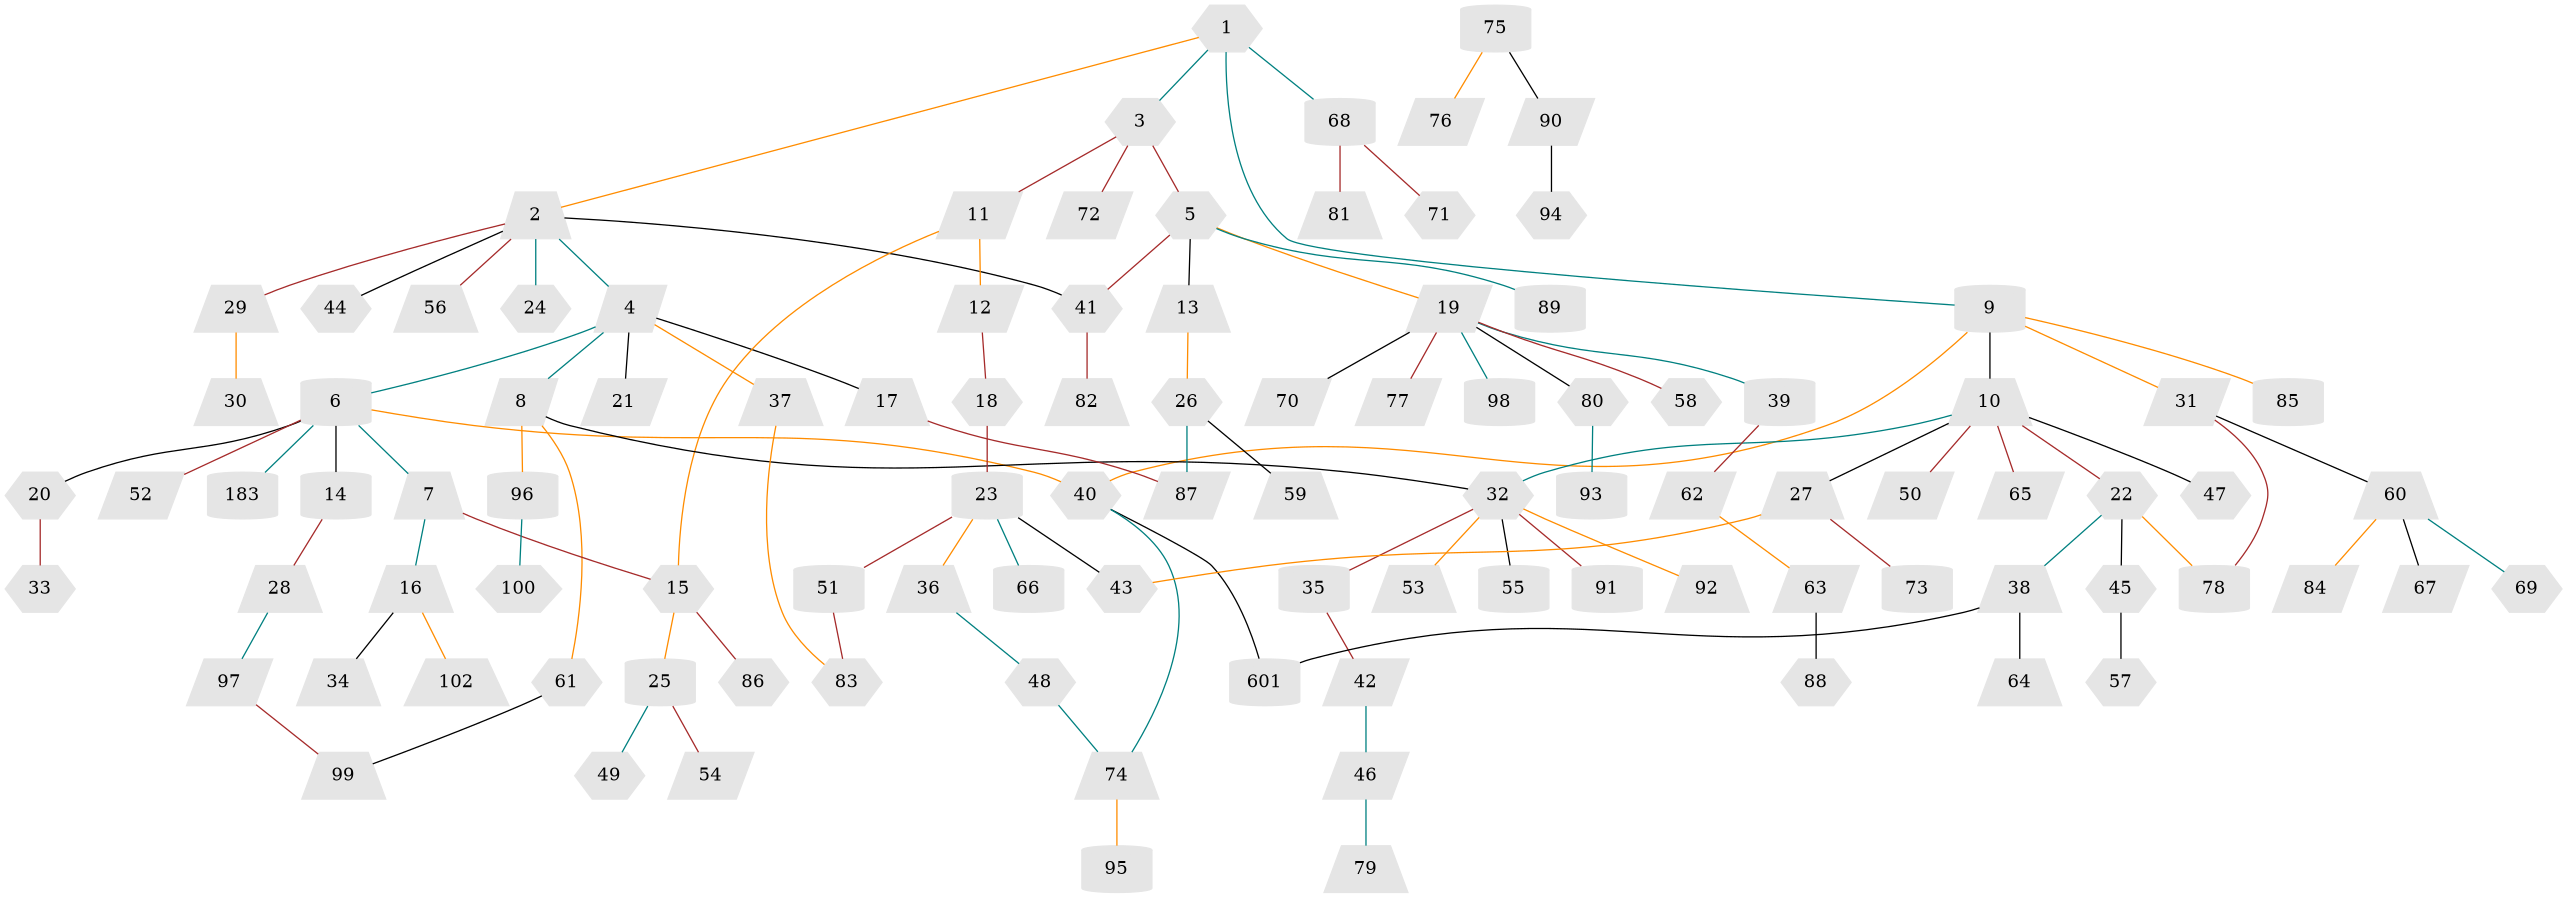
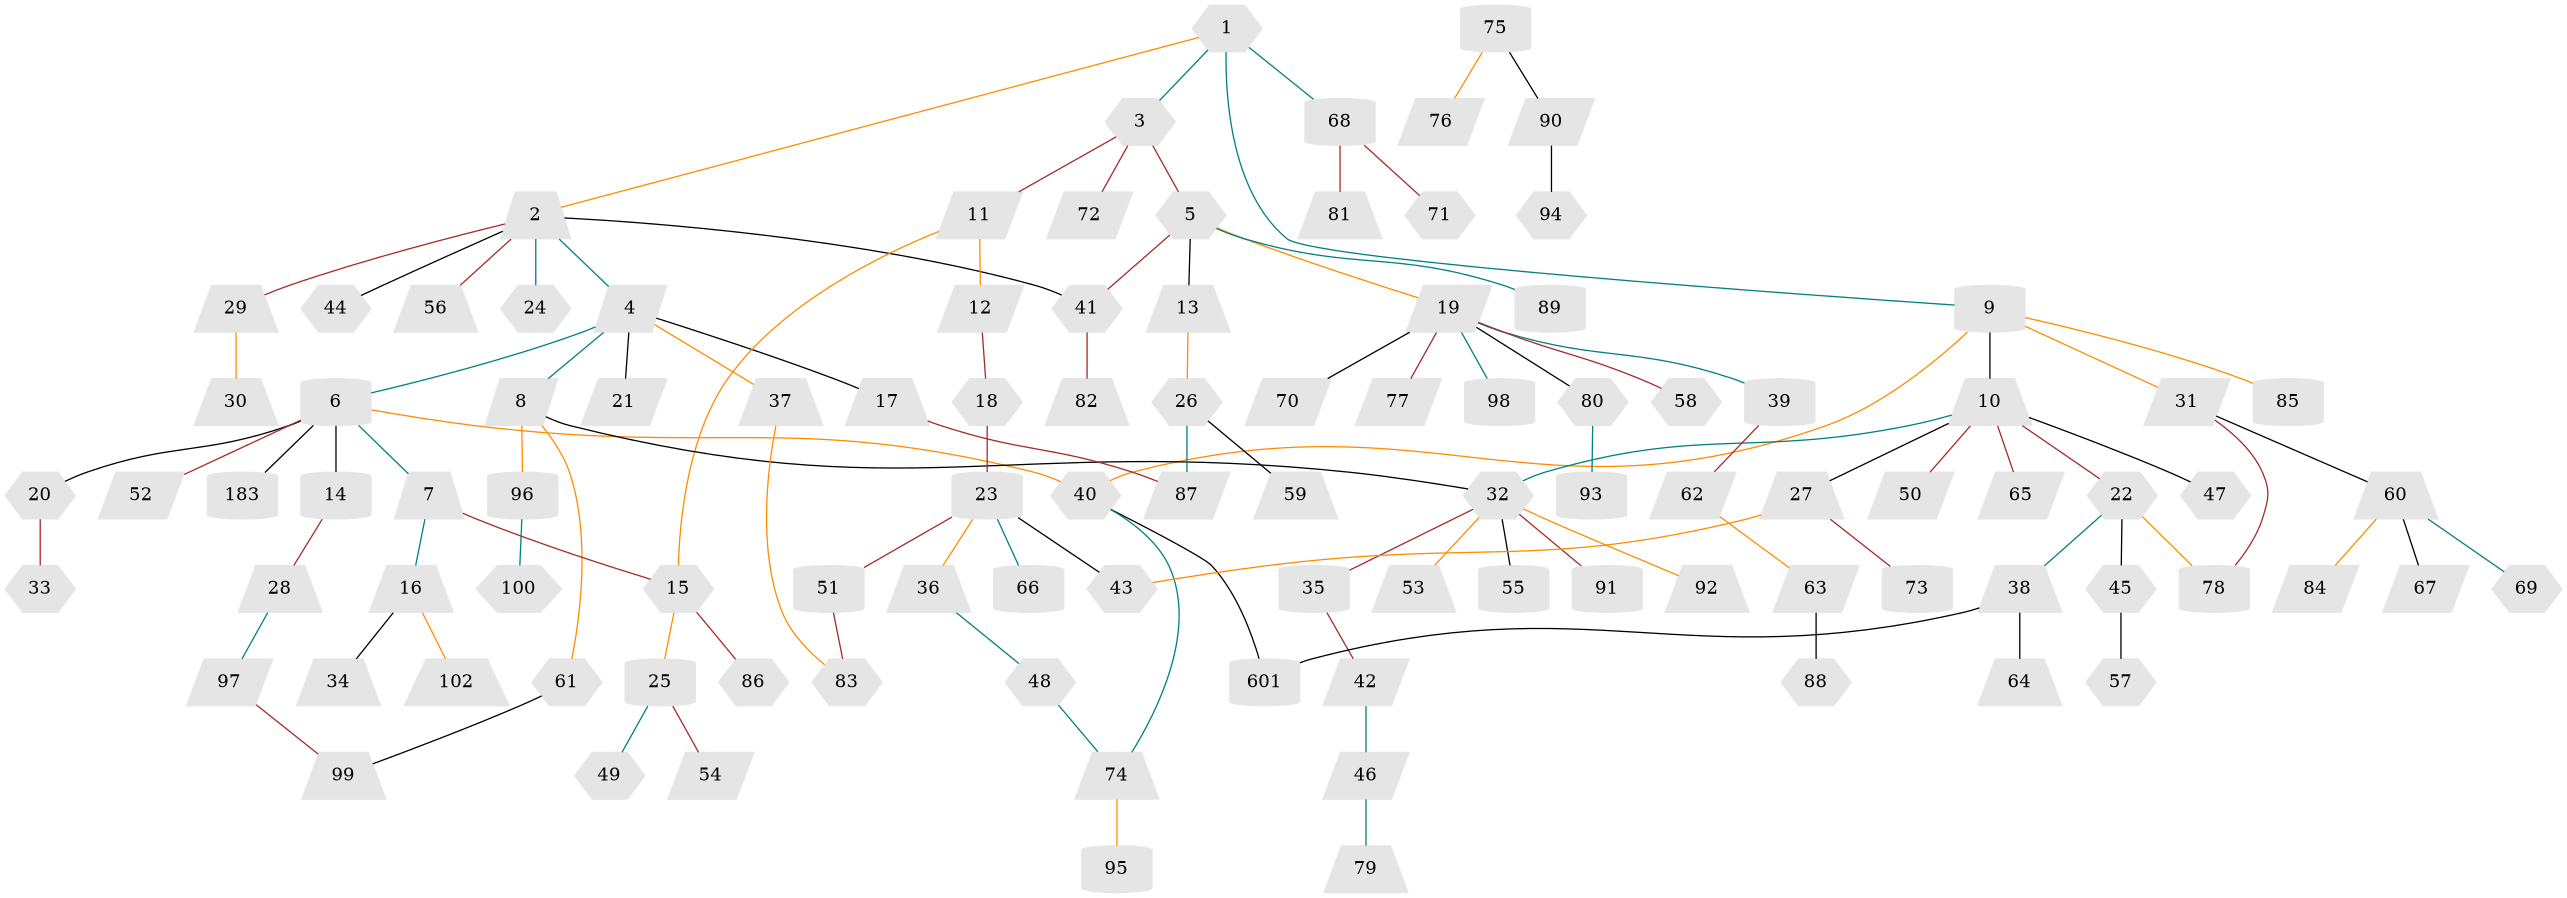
edge "6" -- "183": color teal -> black
